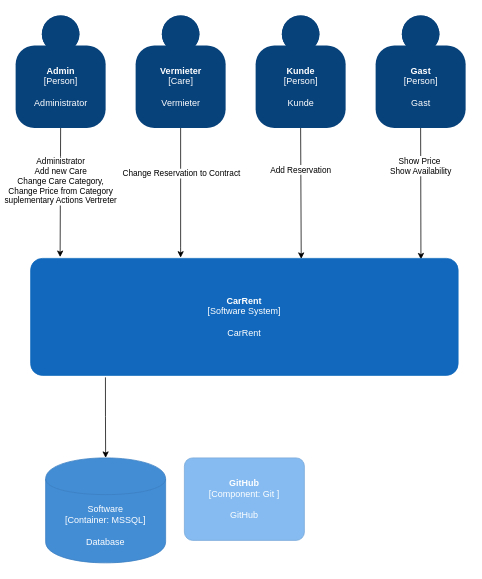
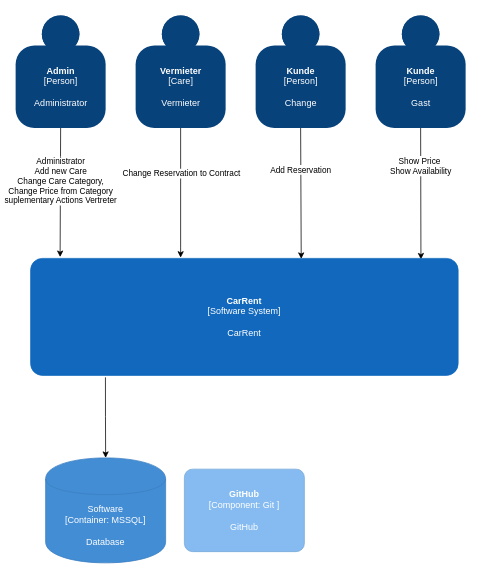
node "Kunde [Person] Kunde": label "Kunde [Person] Kunde" -> "Kunde [Person] Change"
node "Gast [Person] Gast": label "Gast [Person] Gast" -> "Kunde [Person] Gast"
node "GitHub [Component: Git ] GitHub": moved (244, 499) -> (244, 510)
